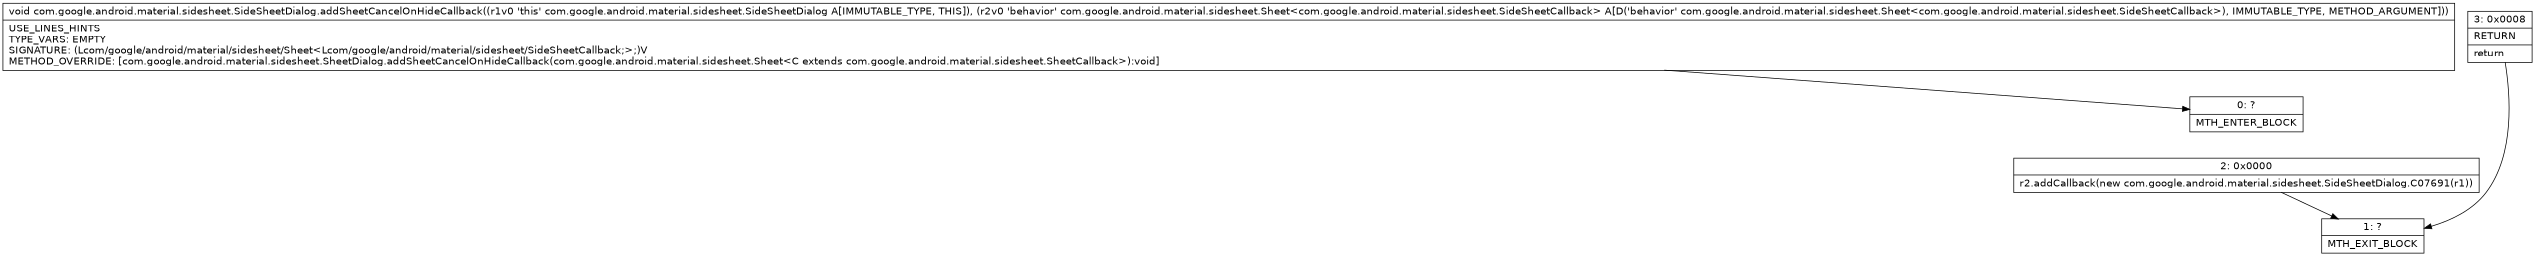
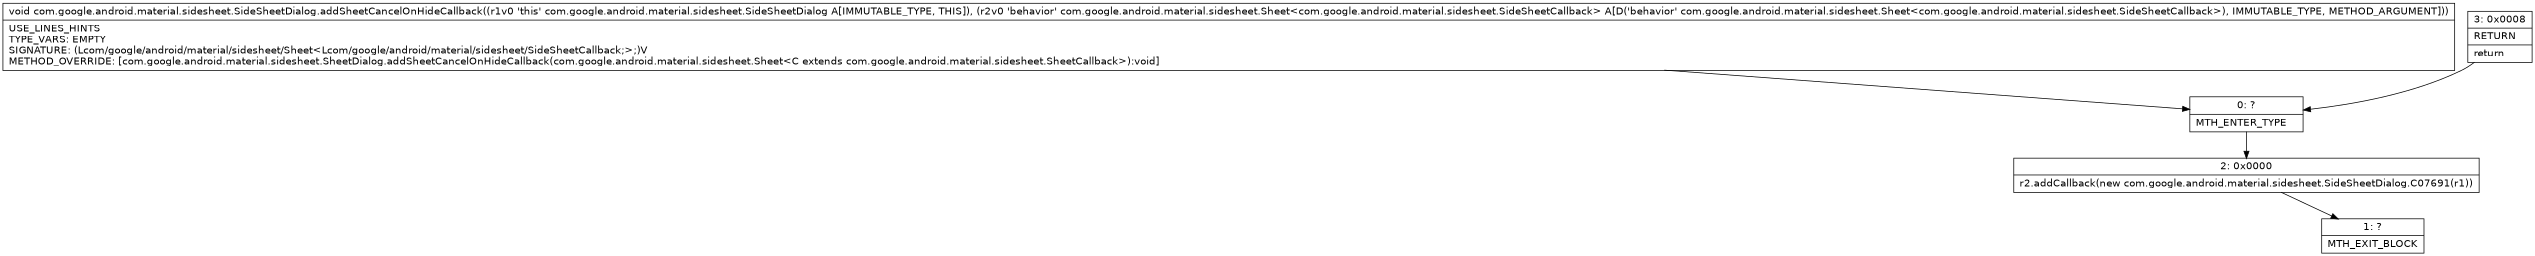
node "0: ?": text "MTH_ENTER_BLOCK" -> "MTH_ENTER_TYPE"
edge "0: ?" -> "2: 0x0000": added
edge "3: 0x0008" -> "1: ?": now "3: 0x0008" -> "0: ?"
